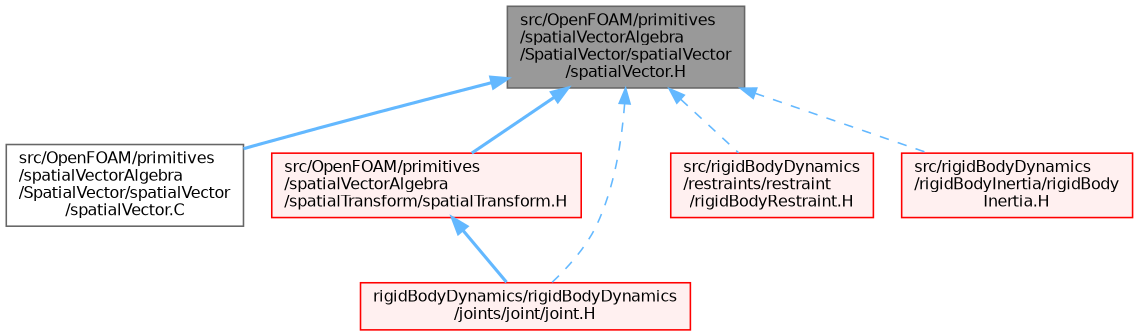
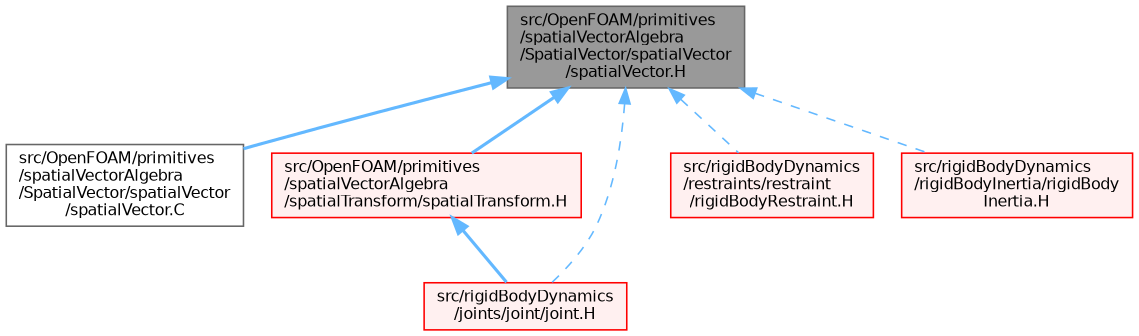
node "rigidBodyDynamics/rigidBodyDynamics /joints/joint/joint.H": label "rigidBodyDynamics/rigidBodyDynamics /joints/joint/joint.H" -> "src/rigidBodyDynamics /joints/joint/joint.H"
